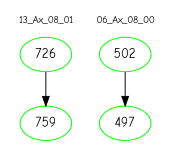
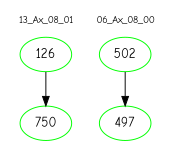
node "726": label "726" -> "126"
node "759": label "759" -> "750"
